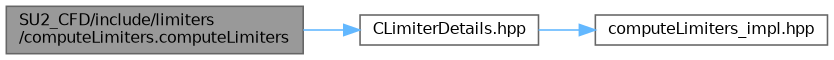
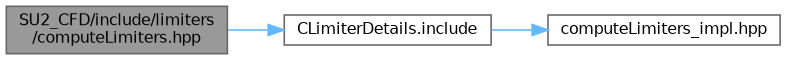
node "SU2_CFD/include/limiters /computeLimiters.computeLimiters": label "SU2_CFD/include/limiters /computeLimiters.computeLimiters" -> "SU2_CFD/include/limiters /computeLimiters.hpp"
node "CLimiterDetails.hpp": label "CLimiterDetails.hpp" -> "CLimiterDetails.include"
